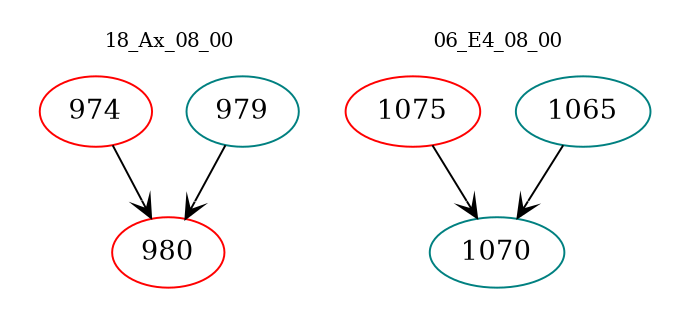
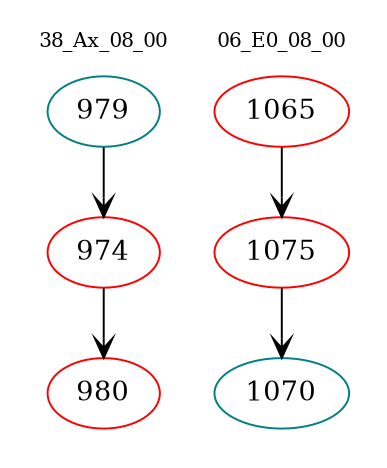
cluster "18_Ax_08_00": label "18_Ax_08_00" -> "38_Ax_08_00"
cluster "06_E4_08_00": label "06_E4_08_00" -> "06_E0_08_00"
node "1065": color teal -> red
edge "979" -> "980": now "979" -> "974"
edge "1065" -> "1070": now "1065" -> "1075"
